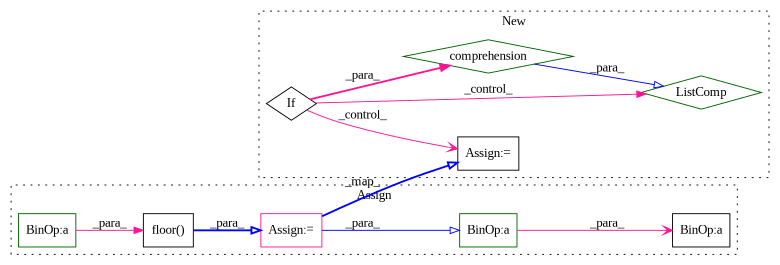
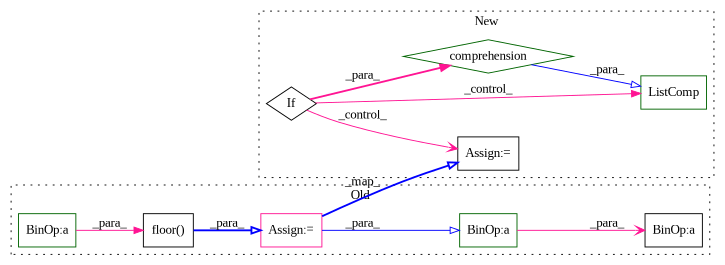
node "ListComp": shape diamond -> box
cluster "Assign": label "Assign" -> "Old"
